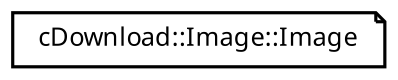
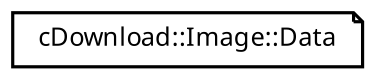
node "cDownload::Image::Image": label "cDownload::Image::Image" -> "cDownload::Image::Data"
